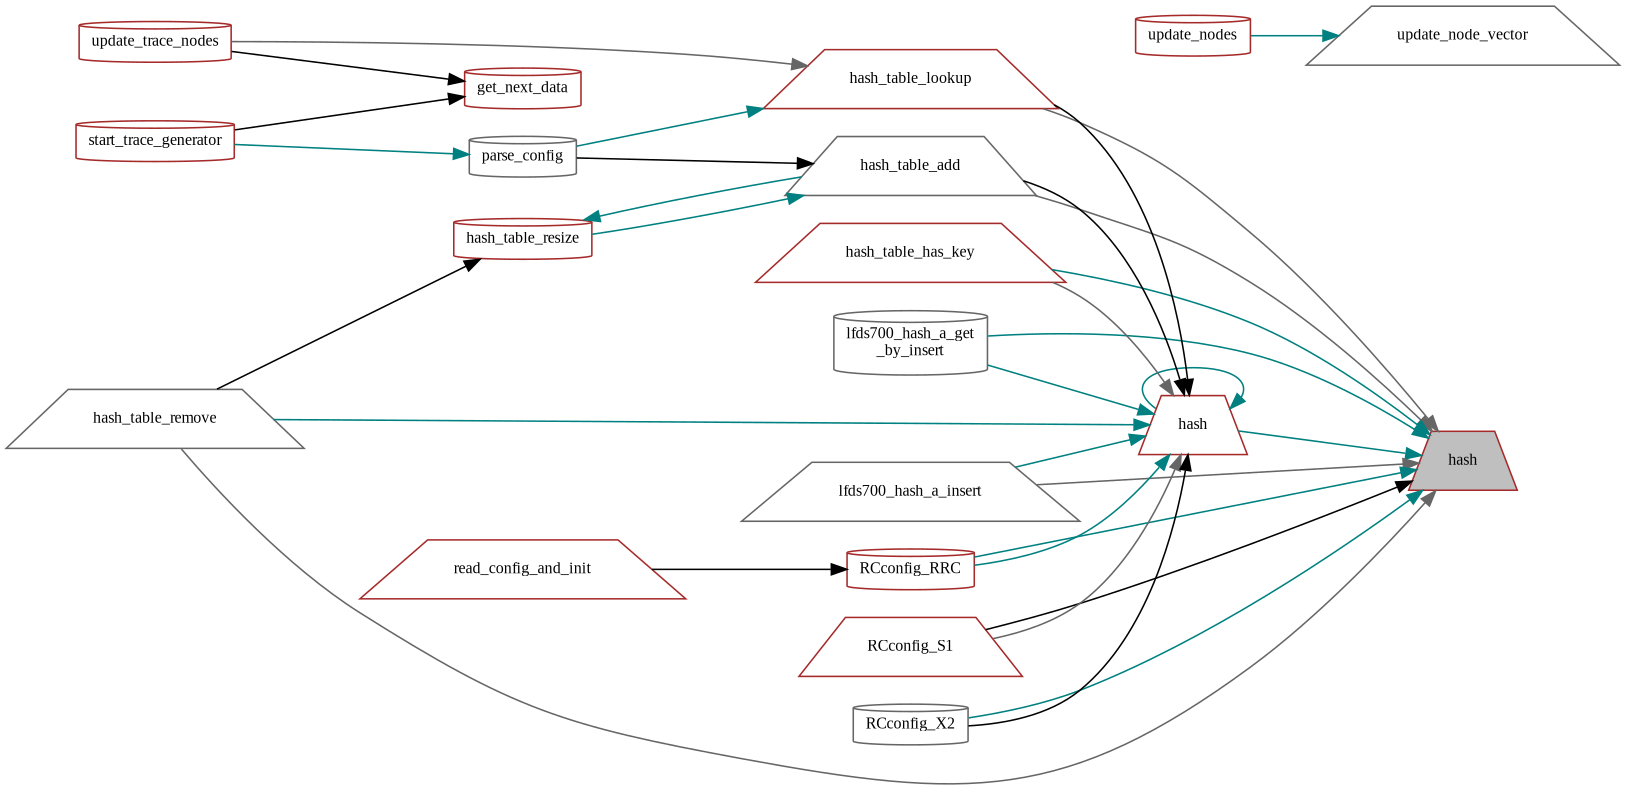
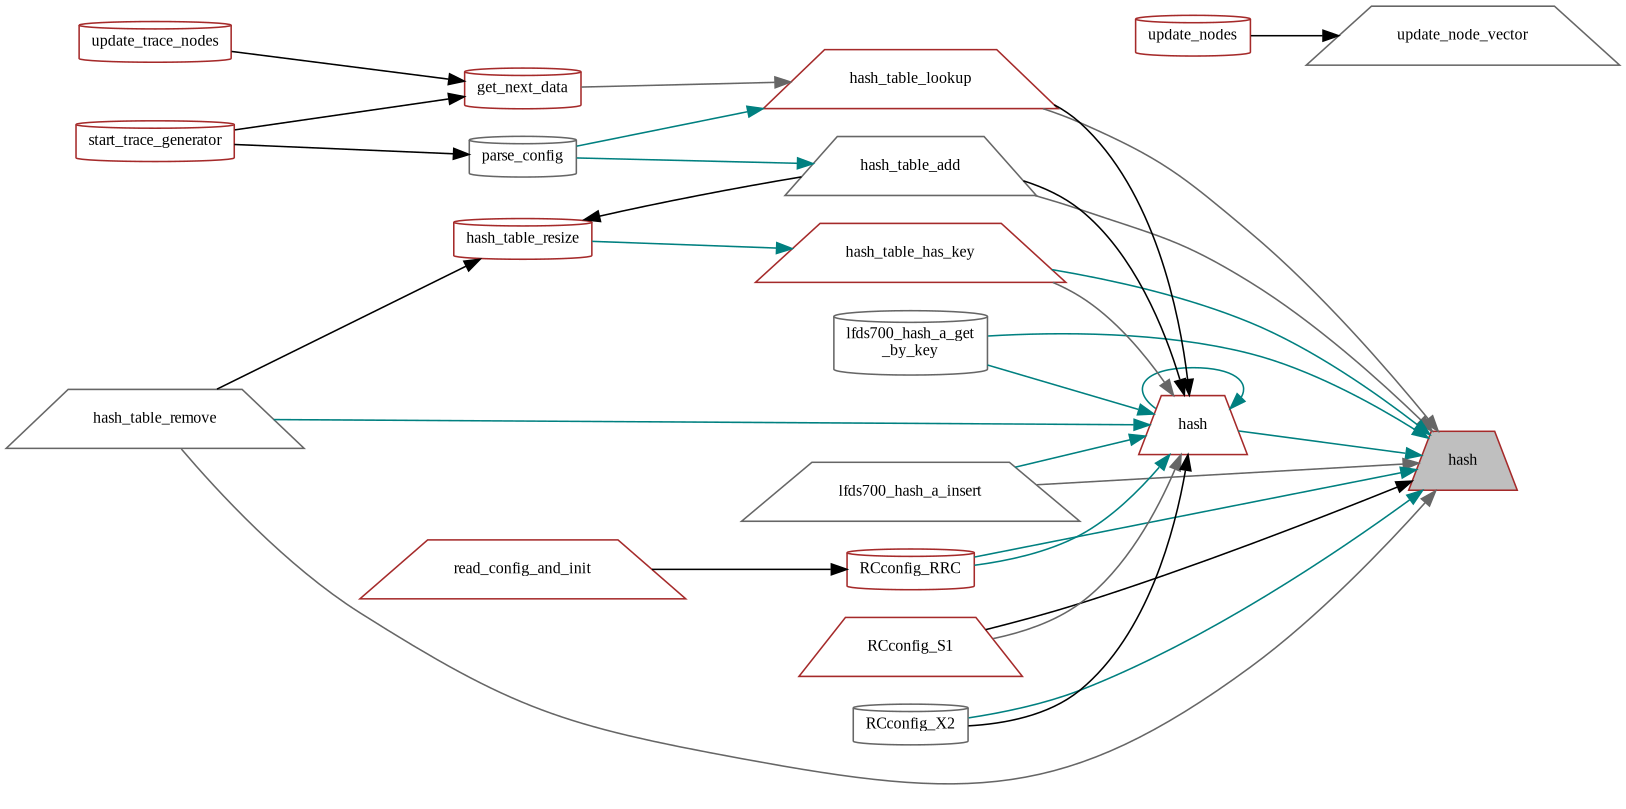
edge "update_nodes" -> "update_node_vector": color teal -> black
edge "update_trace_nodes" -> "hash_table_lookup": now "get_next_data" -> "hash_table_lookup"
edge "start_trace_generator" -> "parse_config": color teal -> black
edge "parse_config" -> "hash_table_add": color black -> teal
edge "hash_table_add" -> "hash_table_resize": color teal -> black
edge "hash_table_resize" -> "hash_table_add": now "hash_table_resize" -> "hash_table_has_key"
node "lfds700_hash_a_get _by_insert": label "lfds700_hash_a_get _by_insert" -> "lfds700_hash_a_get _by_key"
